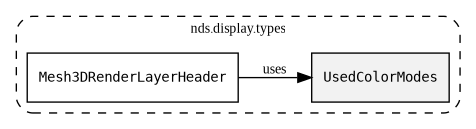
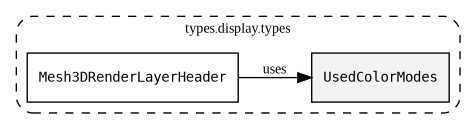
cluster "nds.display.types": label "nds.display.types" -> "types.display.types"
